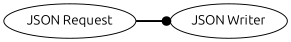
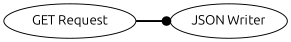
node "JSON Request": label "JSON Request" -> "GET Request"
